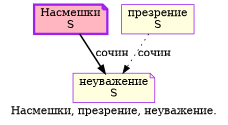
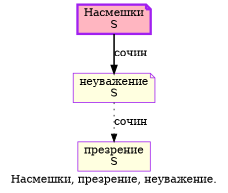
edge "презрение S" -> "неуважение S": reversed
